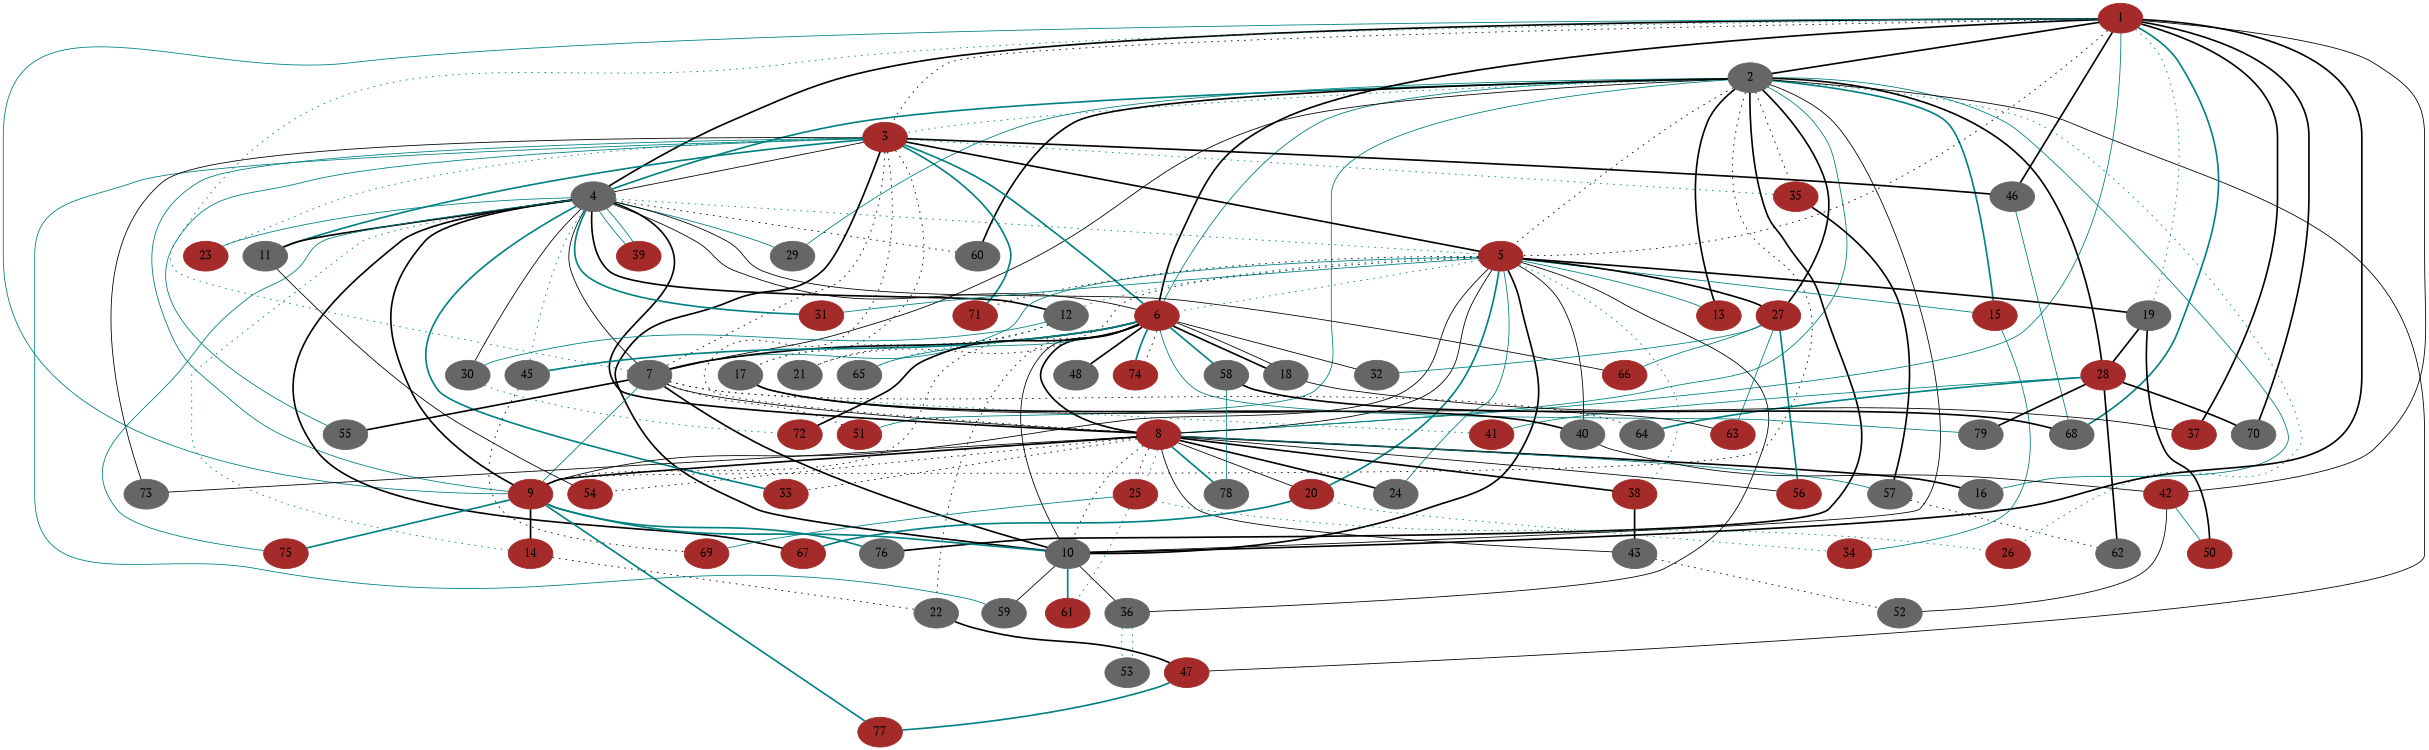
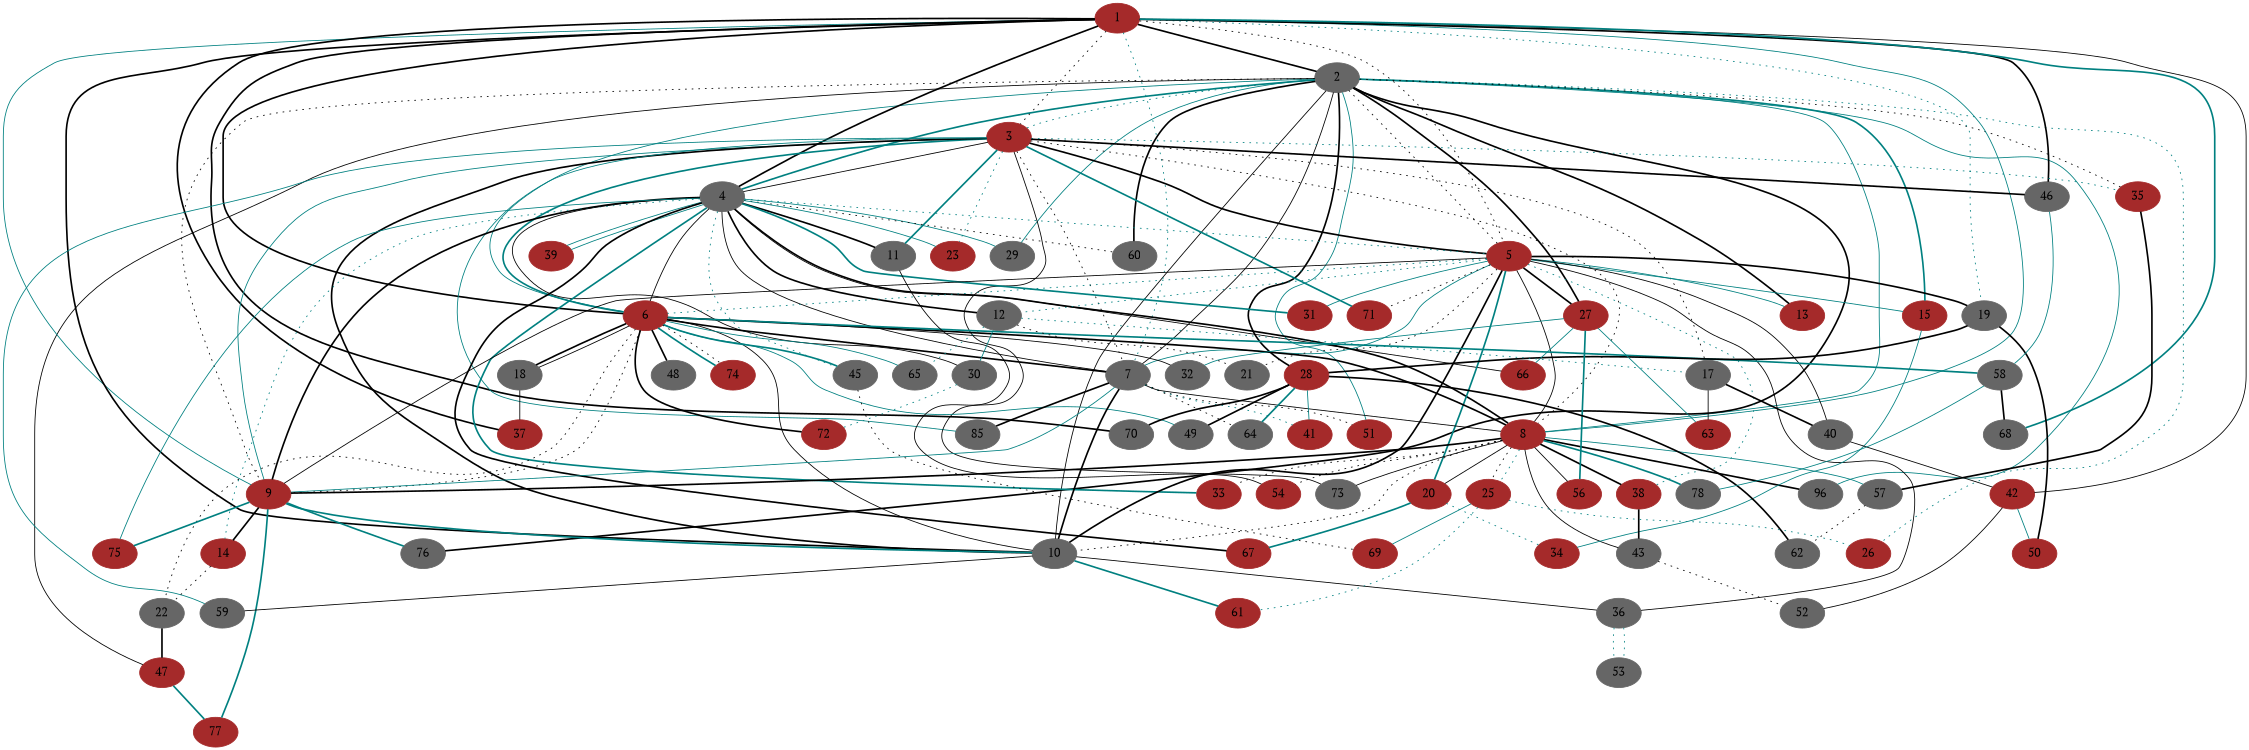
edge "46" -- "68": now "46" -- "58"
node "55": label "55" -> "85"
node "79": label "79" -> "49"
node "24": removed
node "16": label "16" -> "96"
